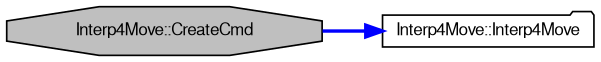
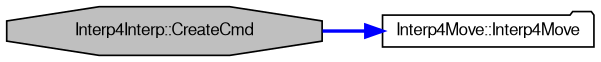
node "Interp4Move::CreateCmd": label "Interp4Move::CreateCmd" -> "Interp4Interp::CreateCmd"
